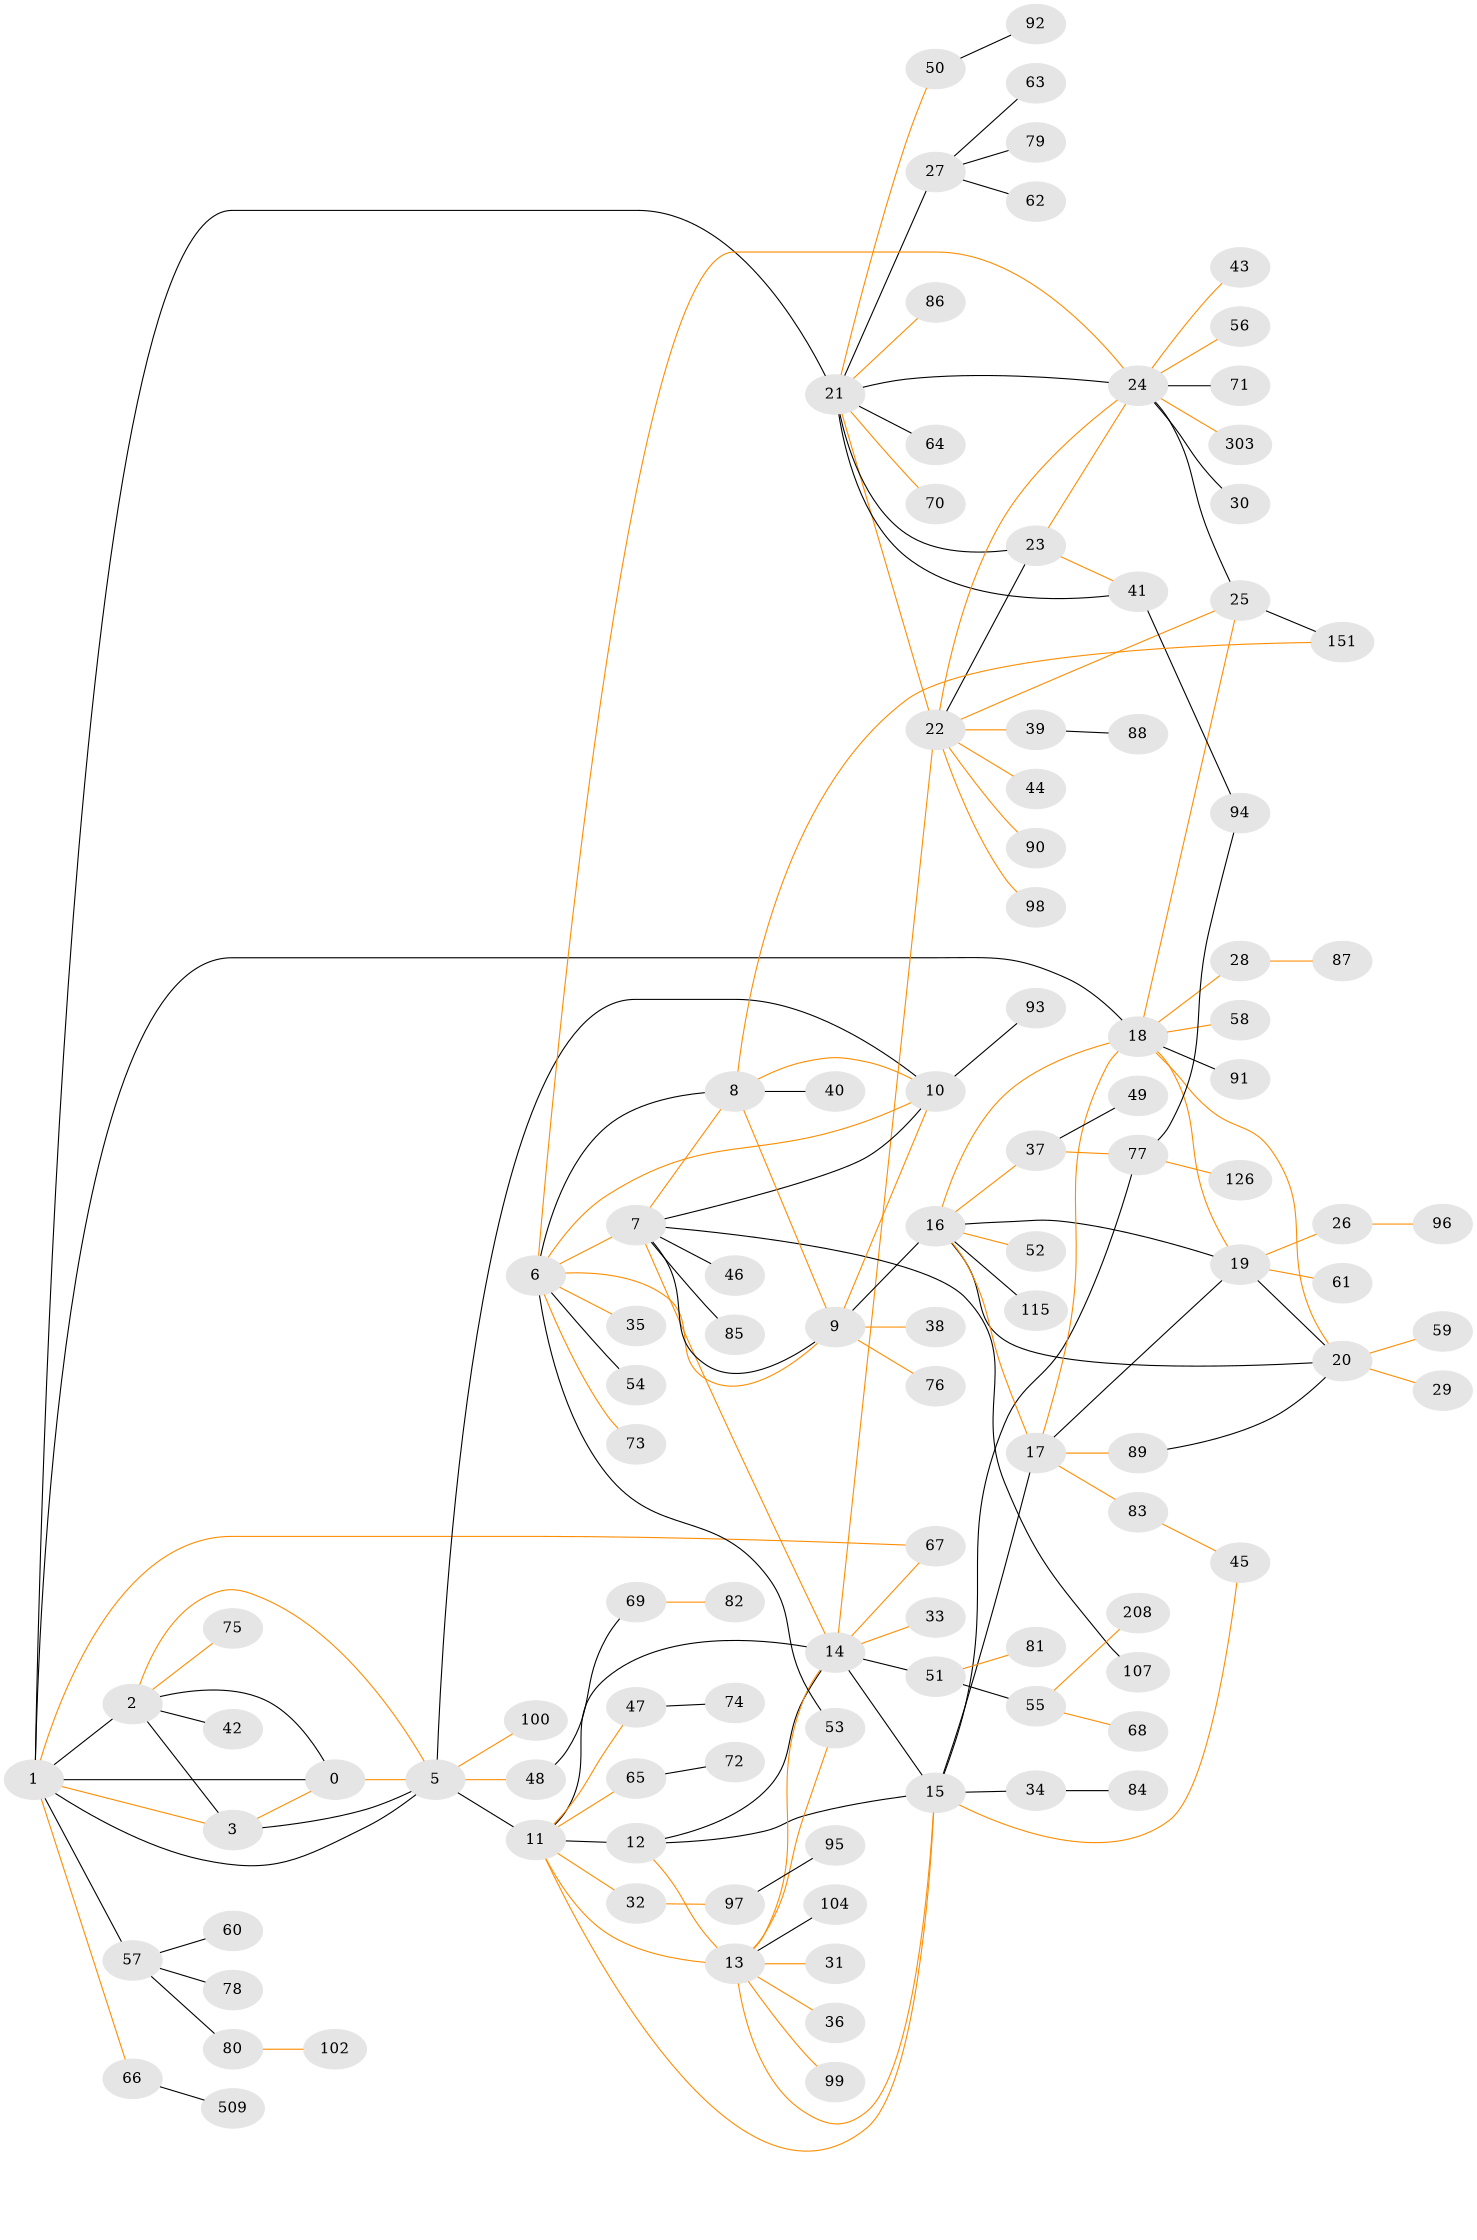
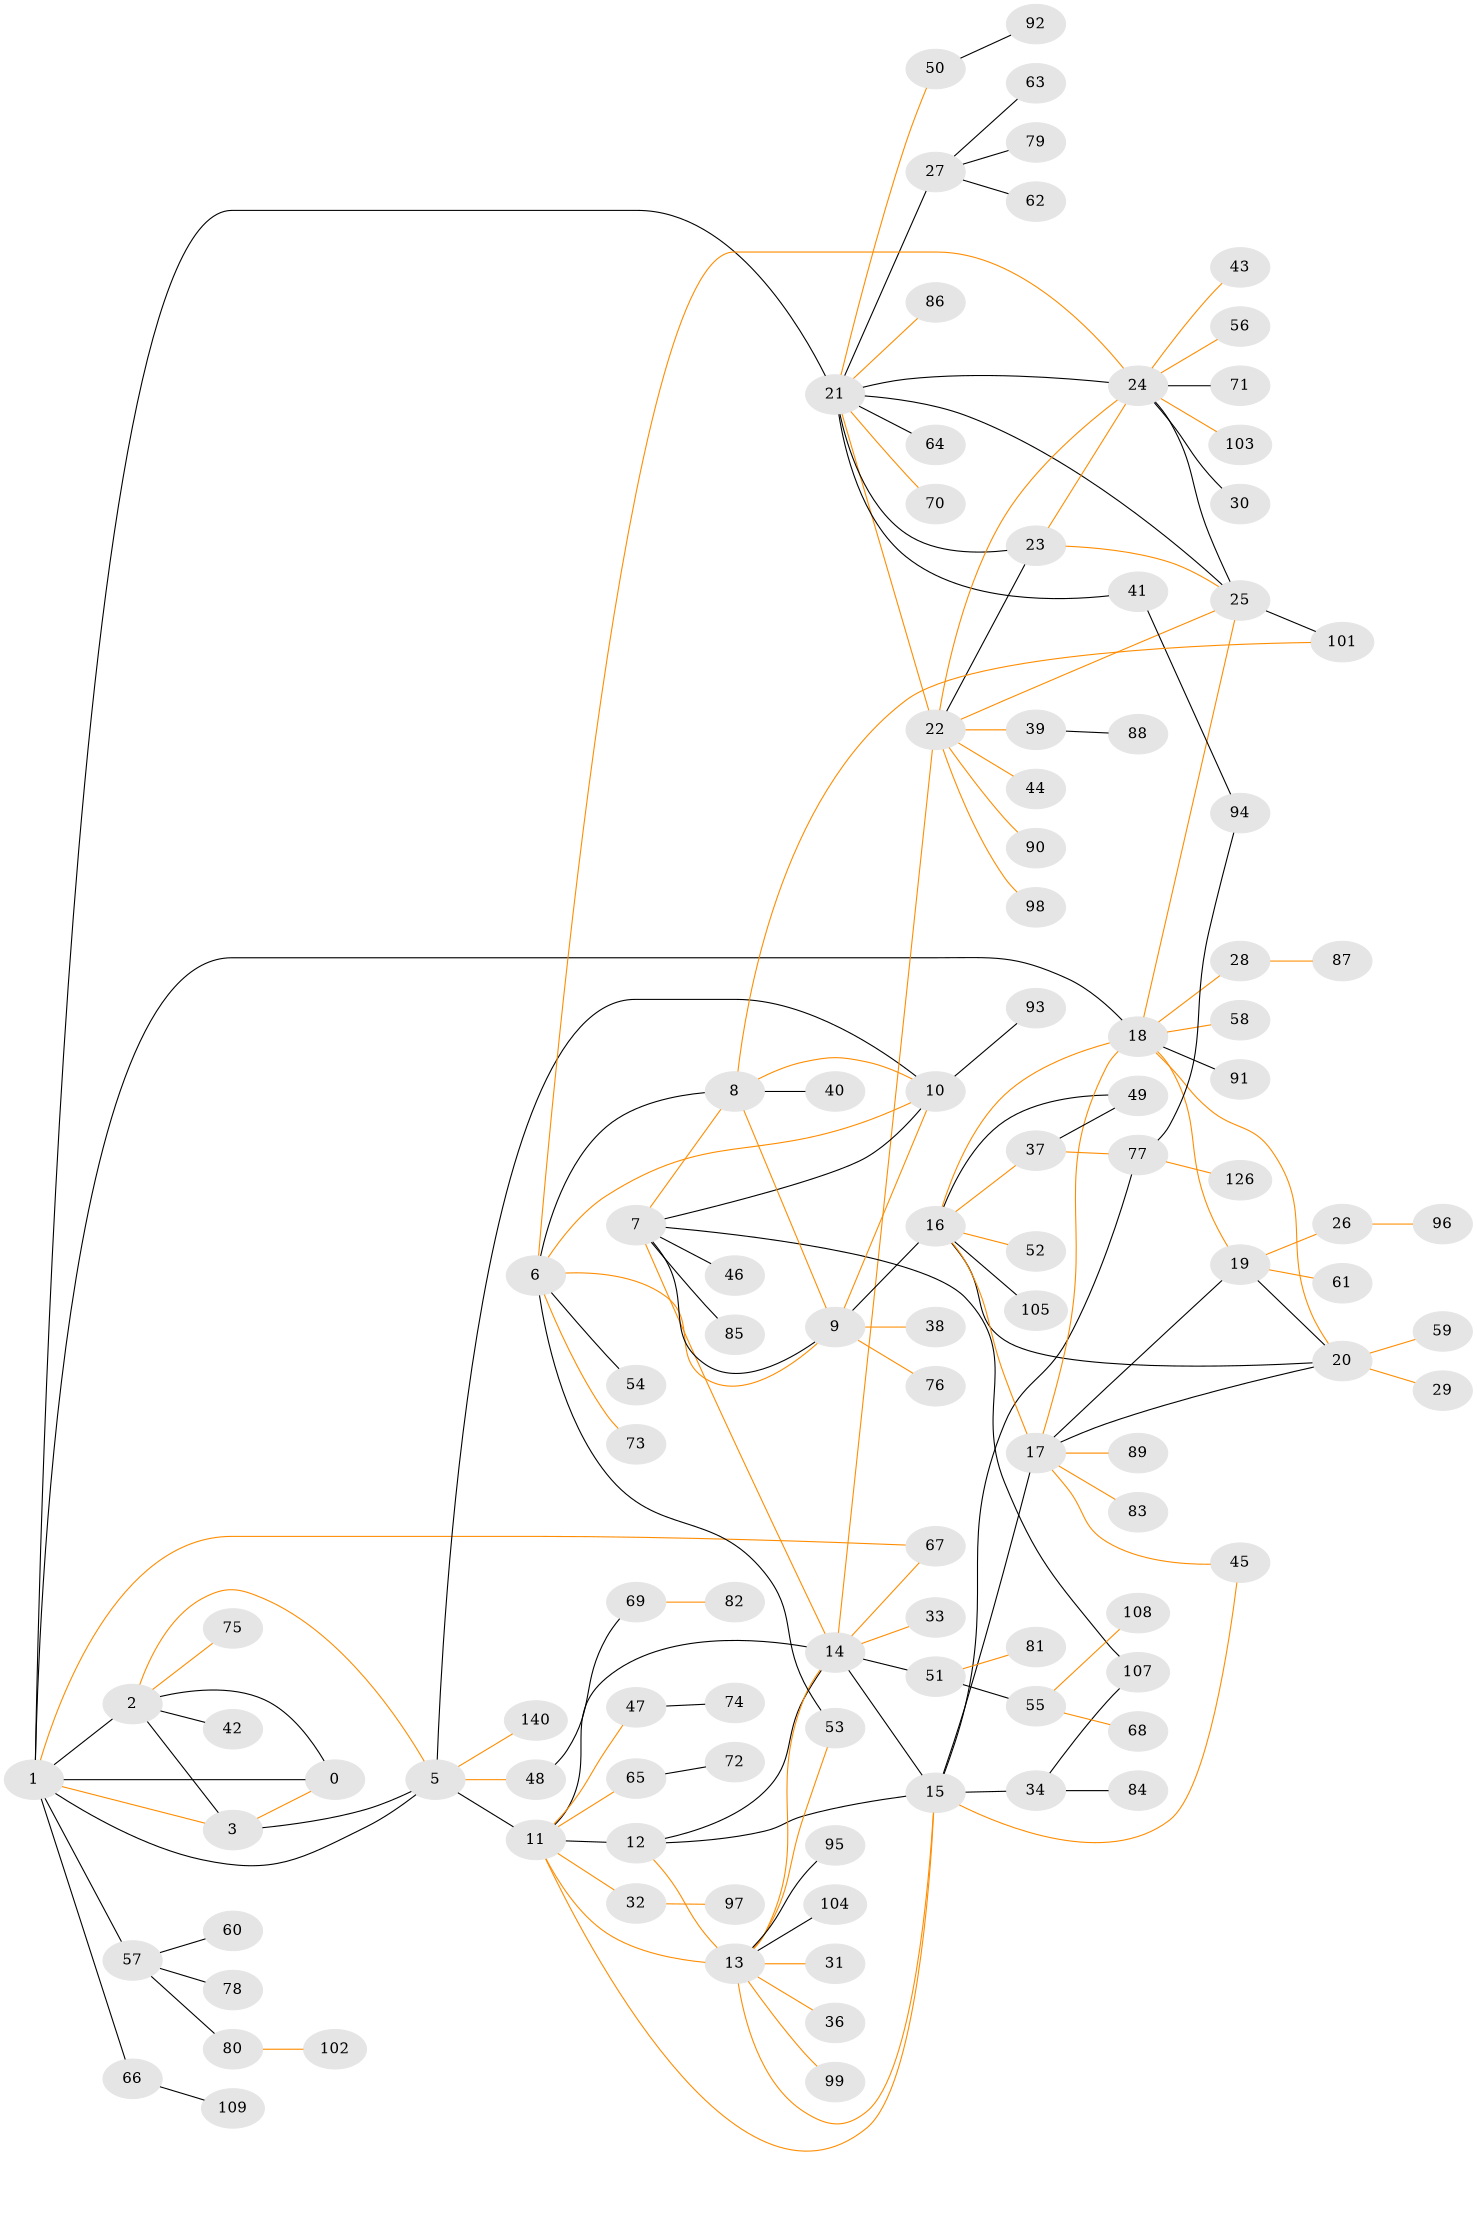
node "303": label "303" -> "103"
edge "21" -- "25": added
edge "23" -- "41": now "23" -- "25"
node "151": label "151" -> "101"
edge "16" -- "19": now "16" -- "49"
edge "7" -- "6": removed
node "115": label "115" -> "105"
node "35": removed
edge "20" -- "89": now "20" -- "17"
edge "83" -- "45": now "17" -- "45"
node "208": label "208" -> "108"
node "100": label "100" -> "140"
edge "107" -- "34": added
edge "0" -- "5": removed
edge "95" -- "97": now "95" -- "13"
edge "1" -- "66": color darkorange -> black
node "509": label "509" -> "109"
